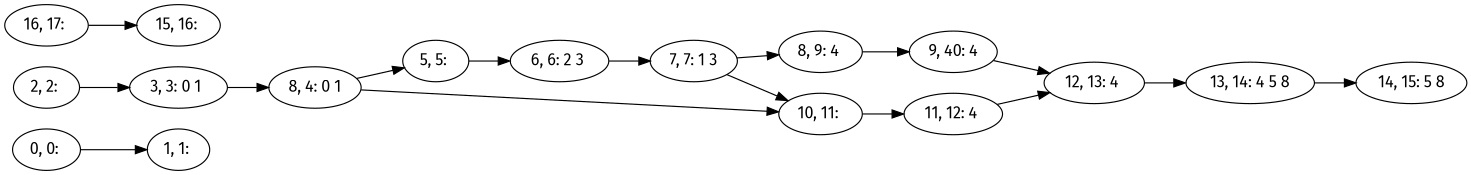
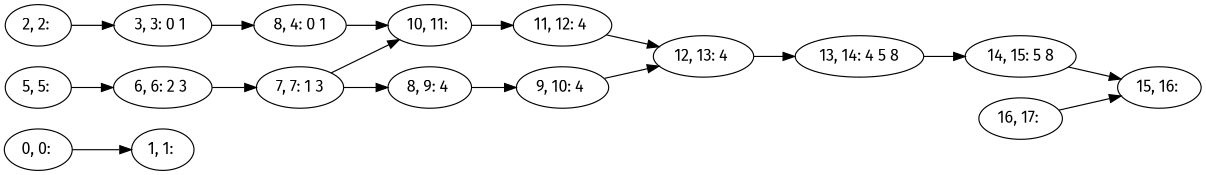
node "9, 40: 4": label "9, 40: 4" -> "9, 10: 4"
edge "14, 15: 5 8" -> "15, 16:": added
edge "8, 4: 0 1" -> "5, 5:": removed
